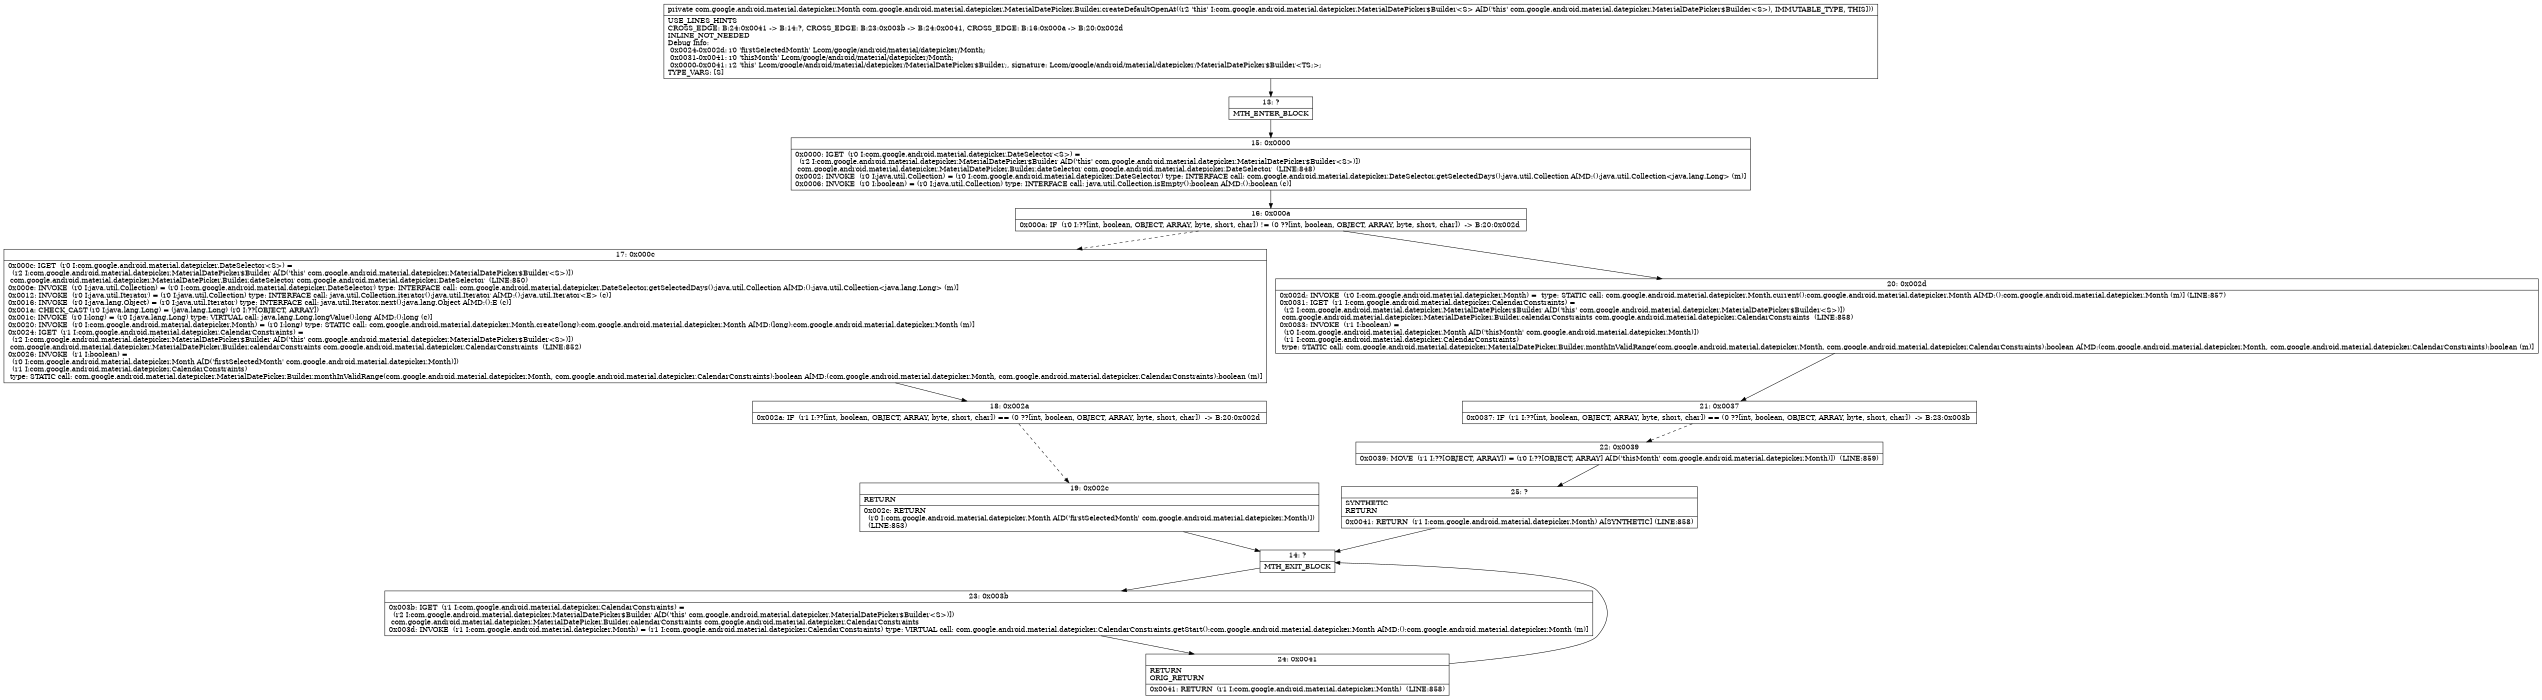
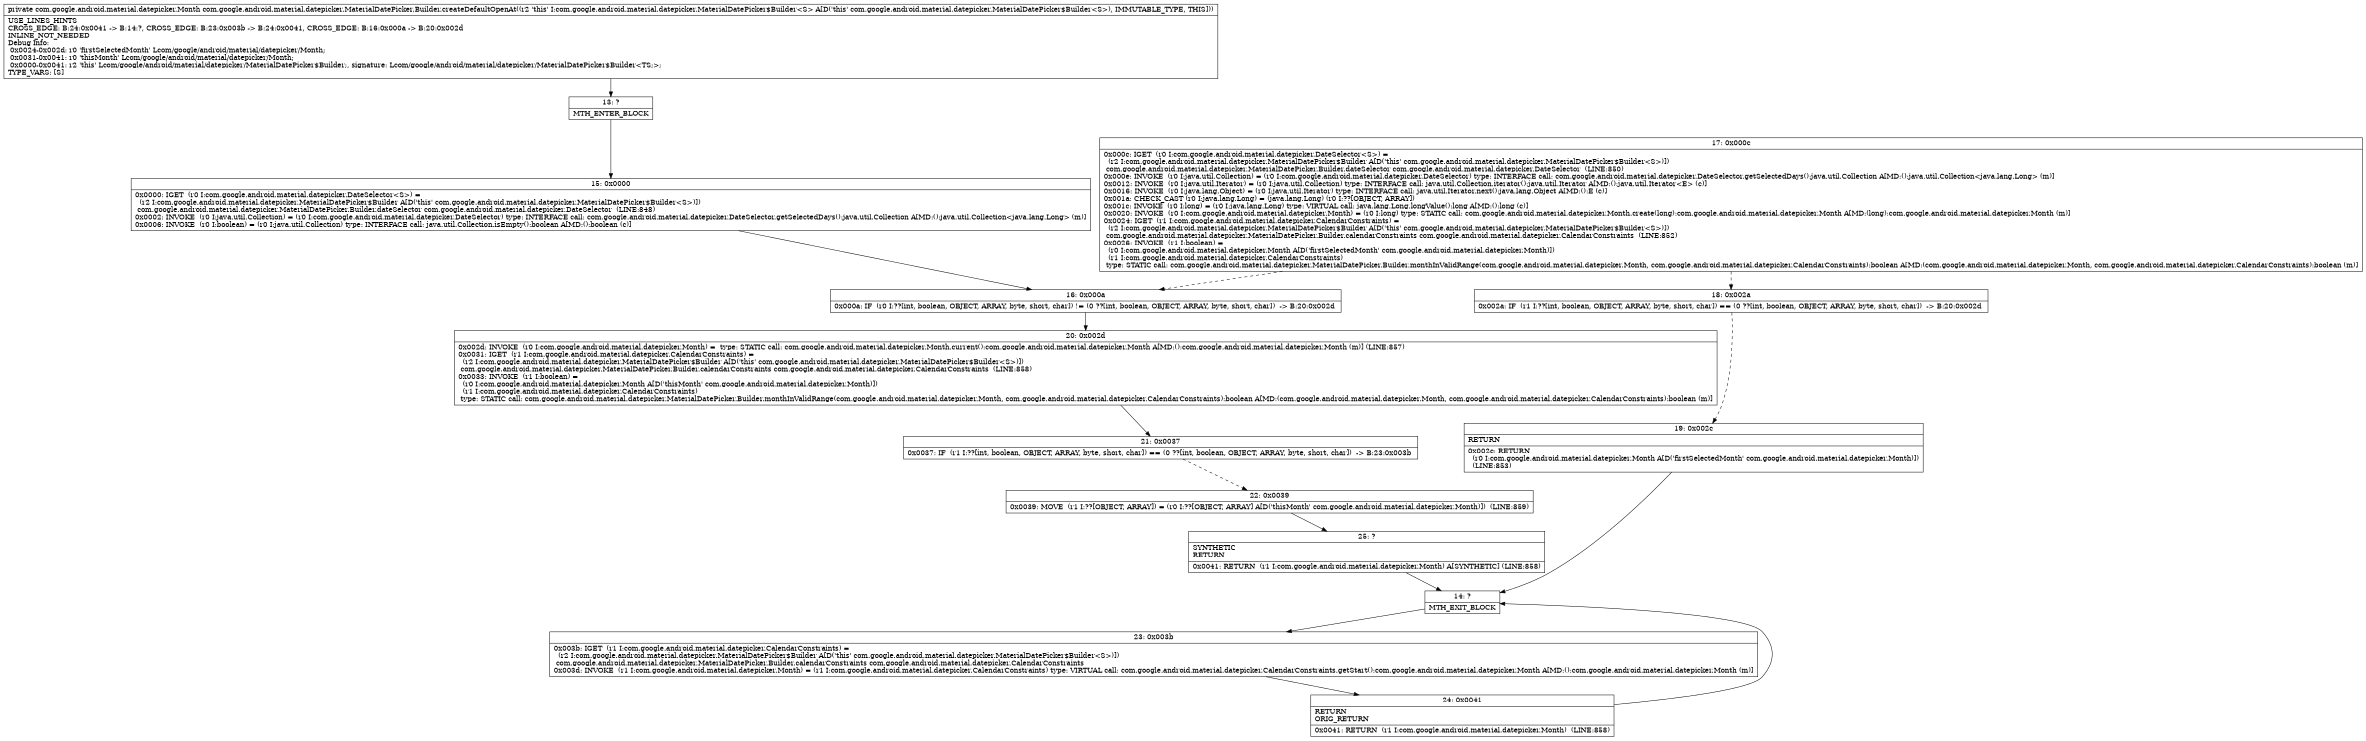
edge "16: 0x000a" -> "17: 0x000c": reversed
edge "17: 0x000c" -> "18: 0x002a": style solid -> dashed
